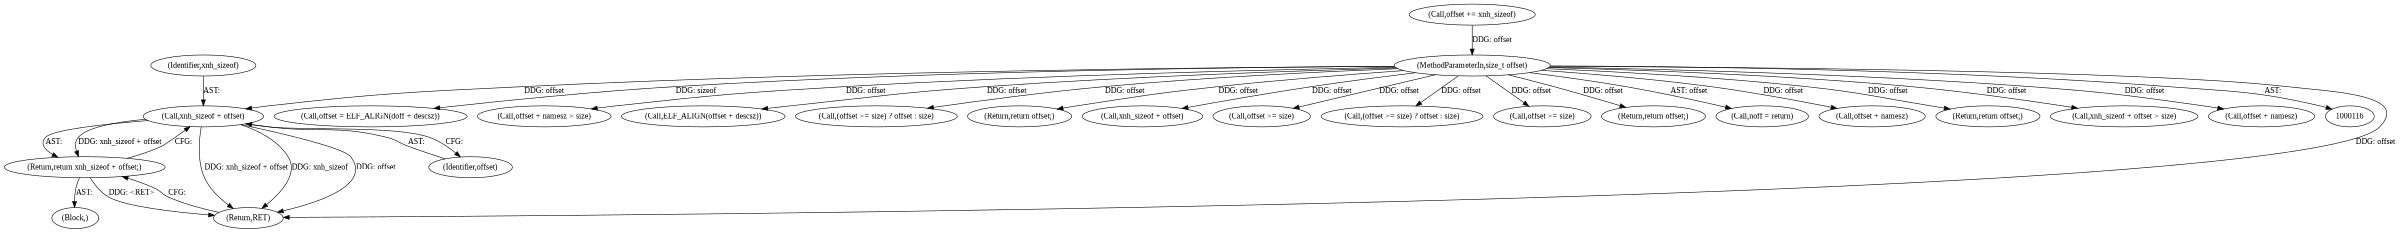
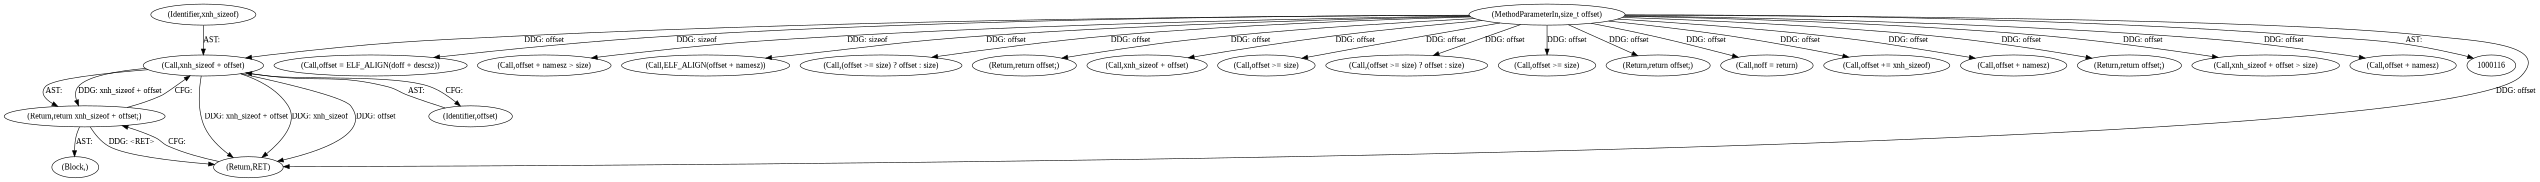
edge "(Call,offset += xnh_sizeof)" -> "(MethodParameterIn,size_t offset)": reversed
edge "(MethodParameterIn,size_t offset)" -> "(Call,offset + namesz > size)": label "DDG: offset" -> "DDG: sizeof"
edge "(MethodParameterIn,size_t offset)" -> "(Call,noff = return)": label "AST: offset" -> "DDG: offset"
node "(Call,ELF_ALIGN(offset + descsz))": label "(Call,ELF_ALIGN(offset + descsz))" -> "(Call,ELF_ALIGN(offset + namesz))"
